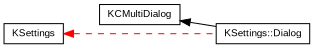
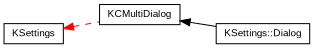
edge "KSettings::Dialog" -> "KSettings": now "KCMultiDialog" -> "KSettings"
